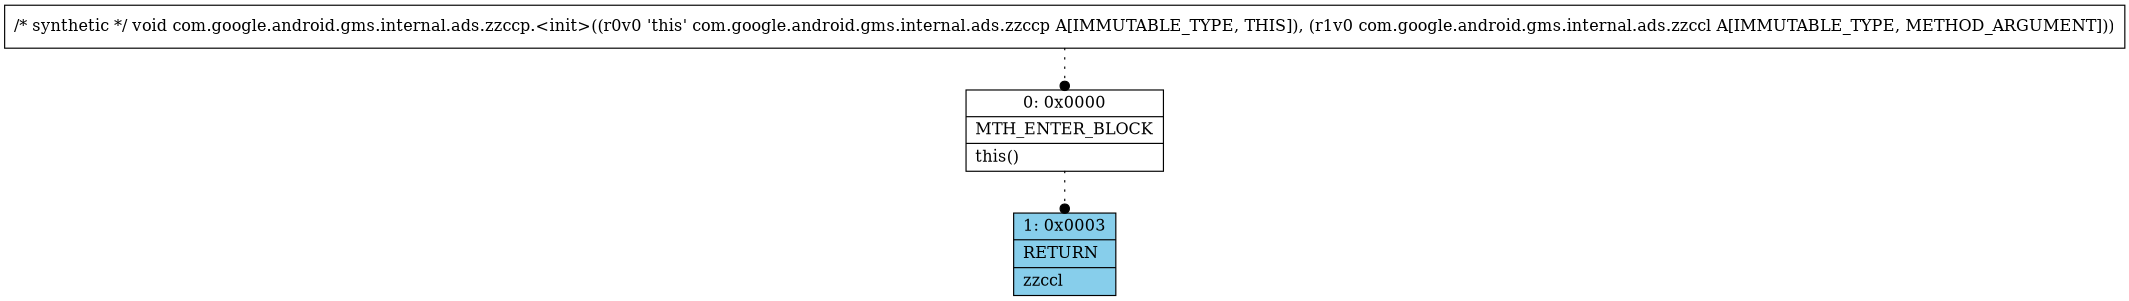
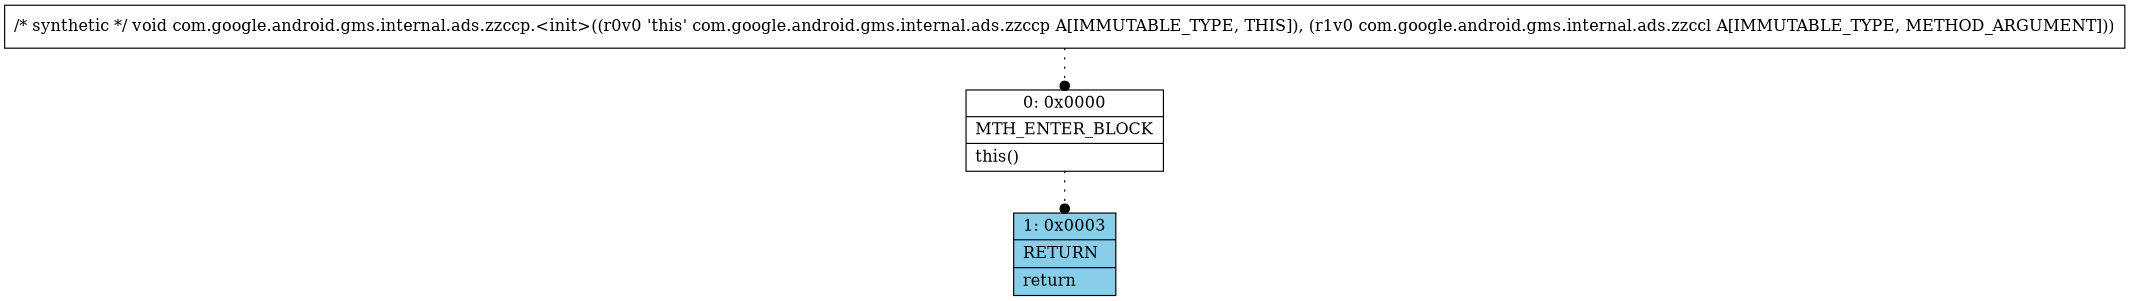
node "1: 0x0003": text "zzccl" -> "return"
